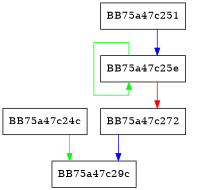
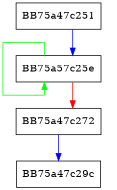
node "BB75a47c25e": label "BB75a47c25e" -> "BB75a57c25e"
node "BB75a47c24c": removed
